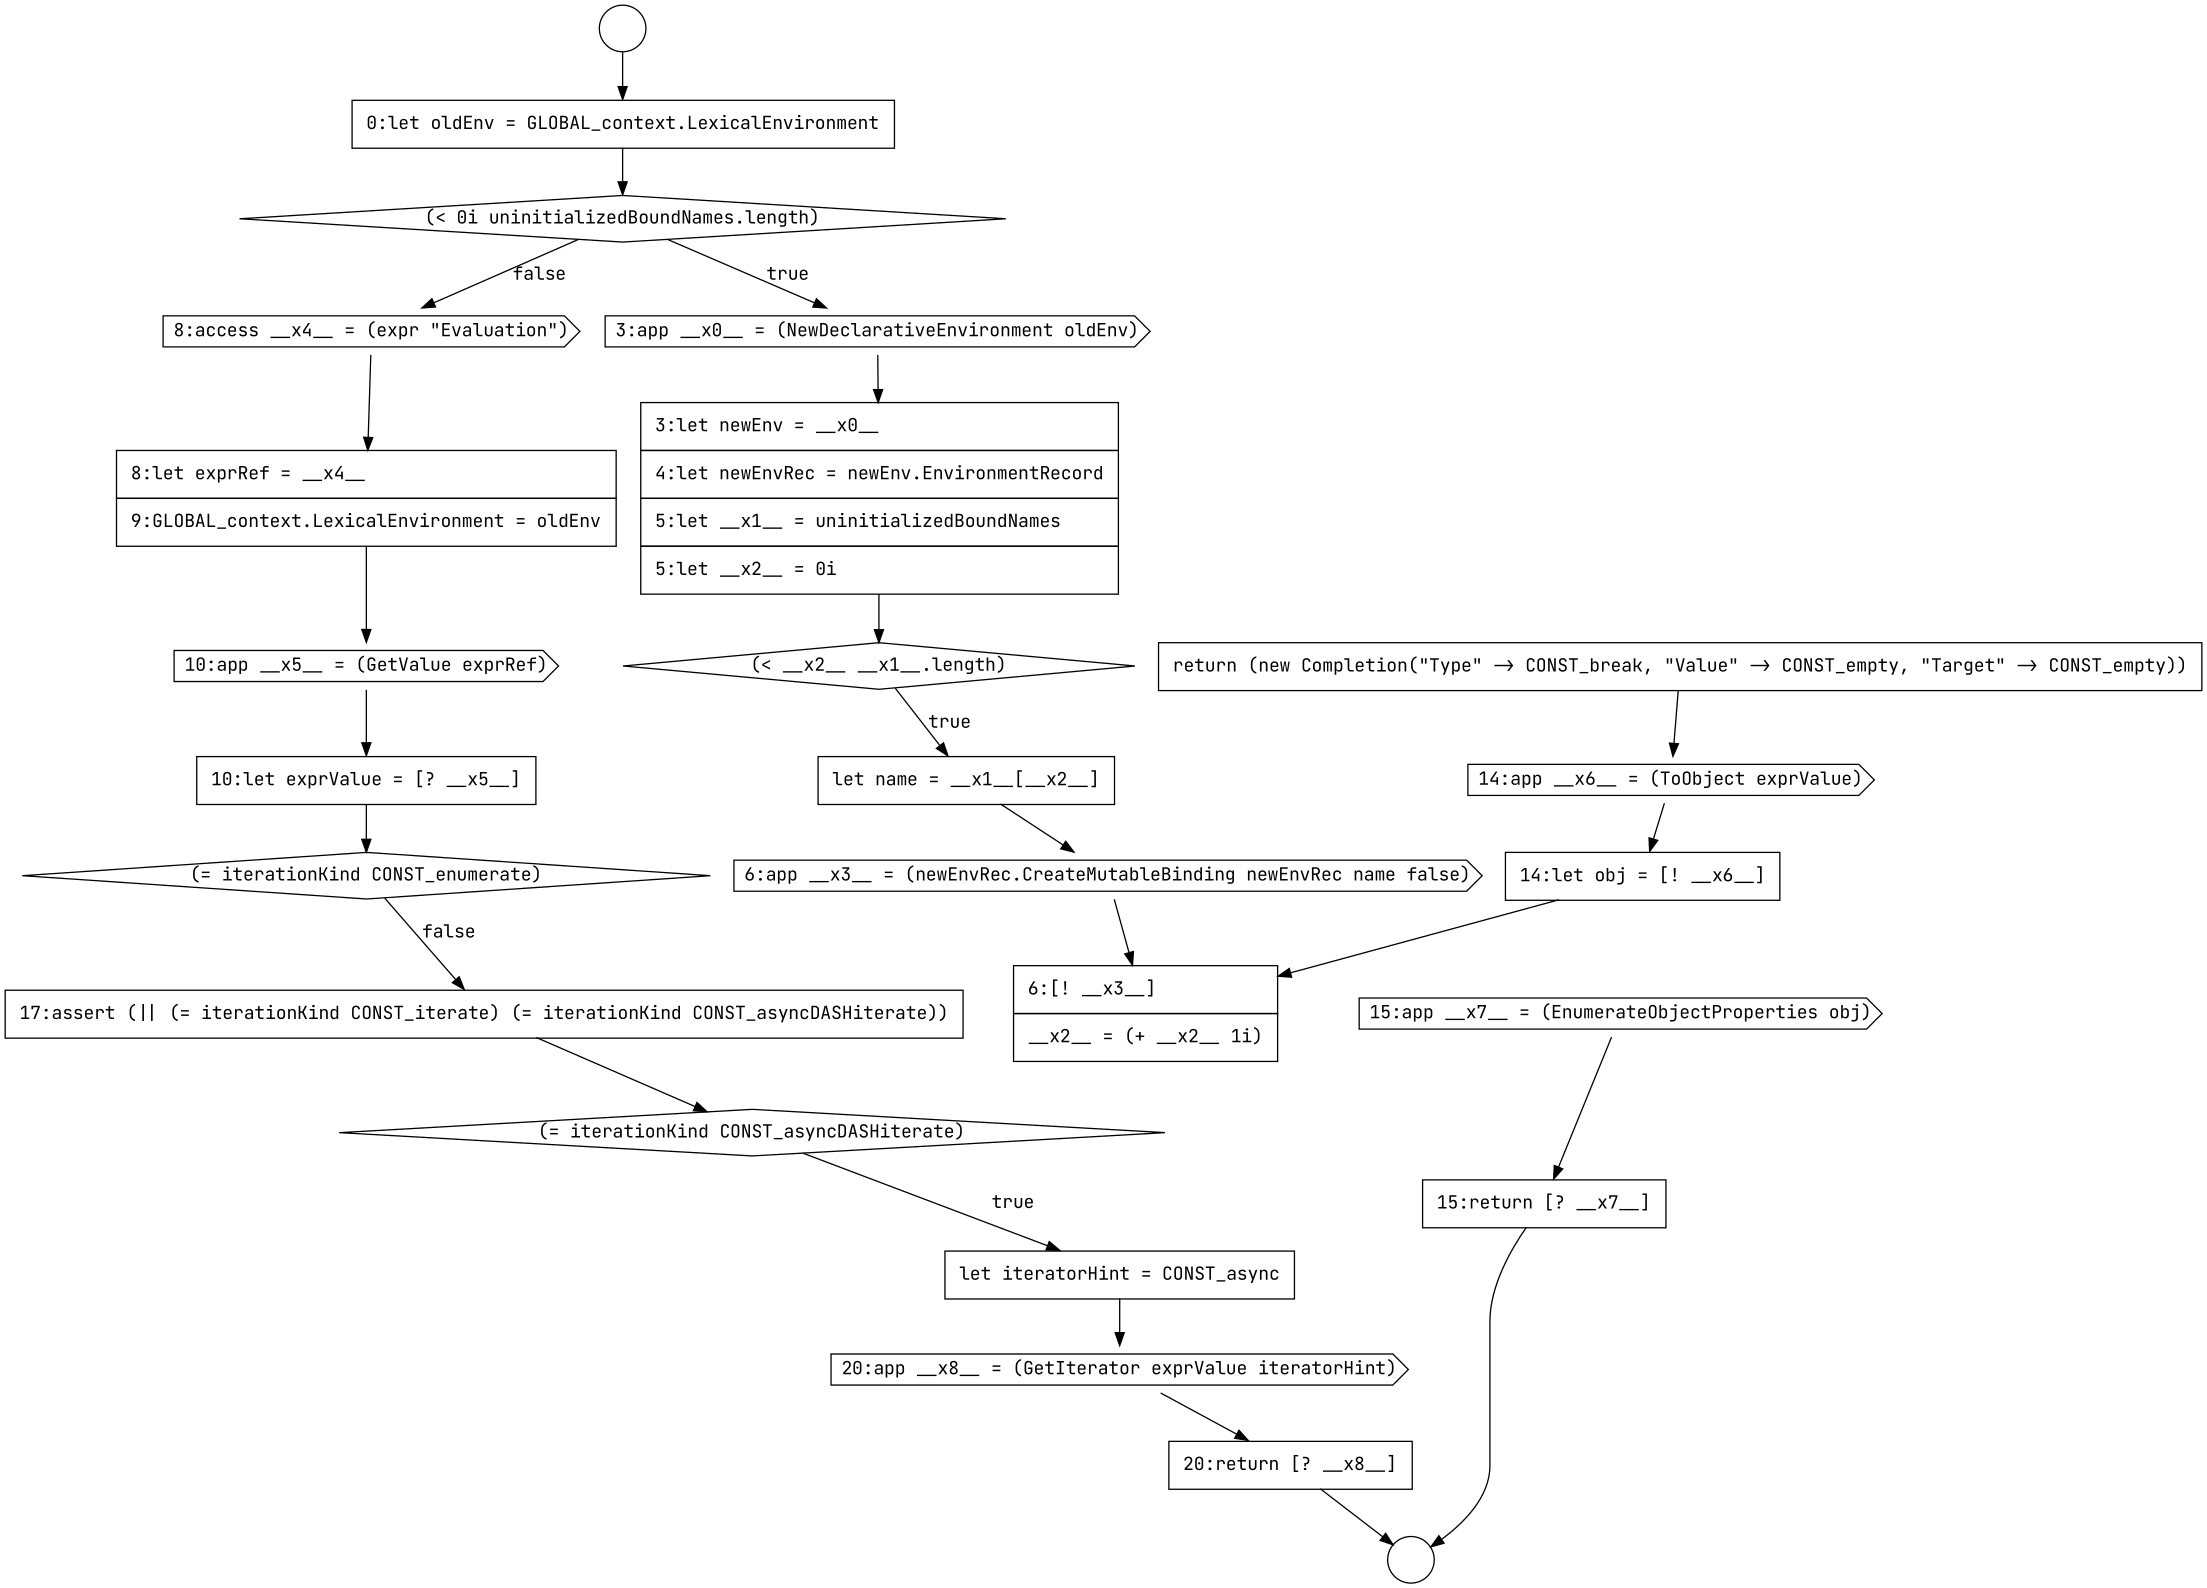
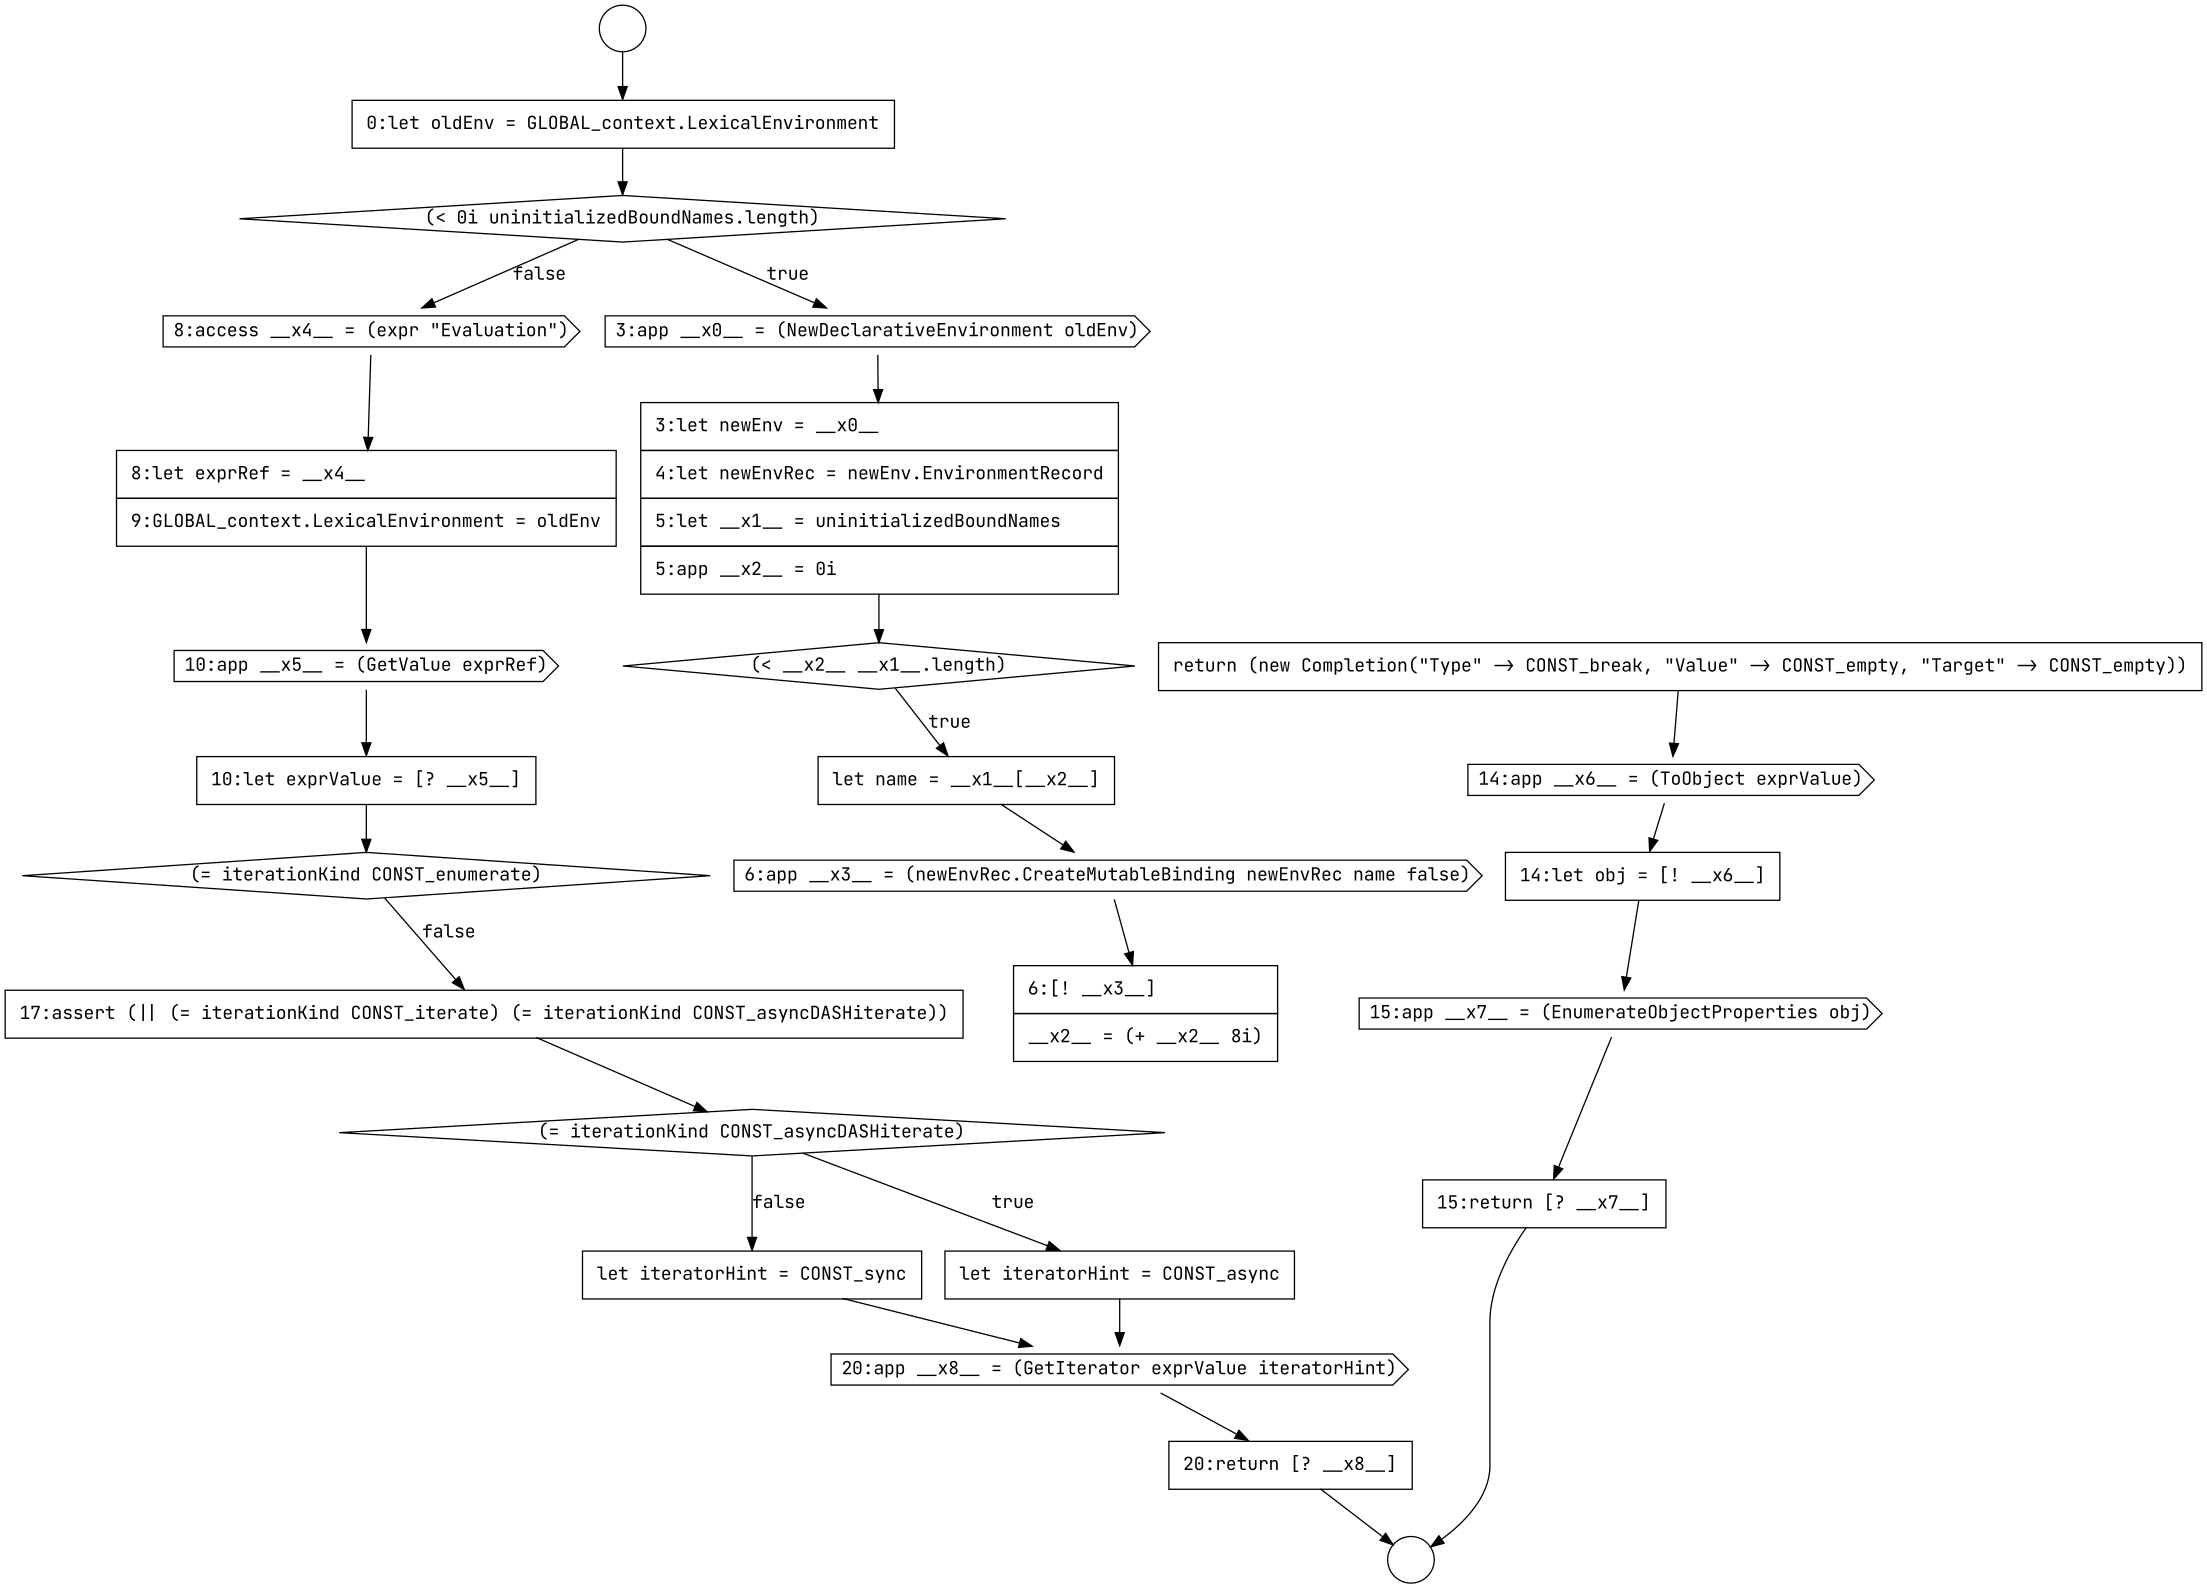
node "3:let newEnv = __x0__": text "5:let __x2__ = 0i" -> "5:app __x2__ = 0i"
edge "14:let obj = [! __x6__]" -> "6:[! __x3__]": now "14:let obj = [! __x6__]" -> "15:app __x7__ = (EnumerateObjectProperties obj)"
node "6:[! __x3__]": text "__x2__ = (+ __x2__ 1i)" -> "__x2__ = (+ __x2__ 8i)"
node "let iteratorHint = CONST_sync": added
